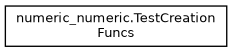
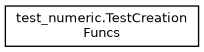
node "numeric_numeric.TestCreation Funcs": label "numeric_numeric.TestCreation Funcs" -> "test_numeric.TestCreation Funcs"
